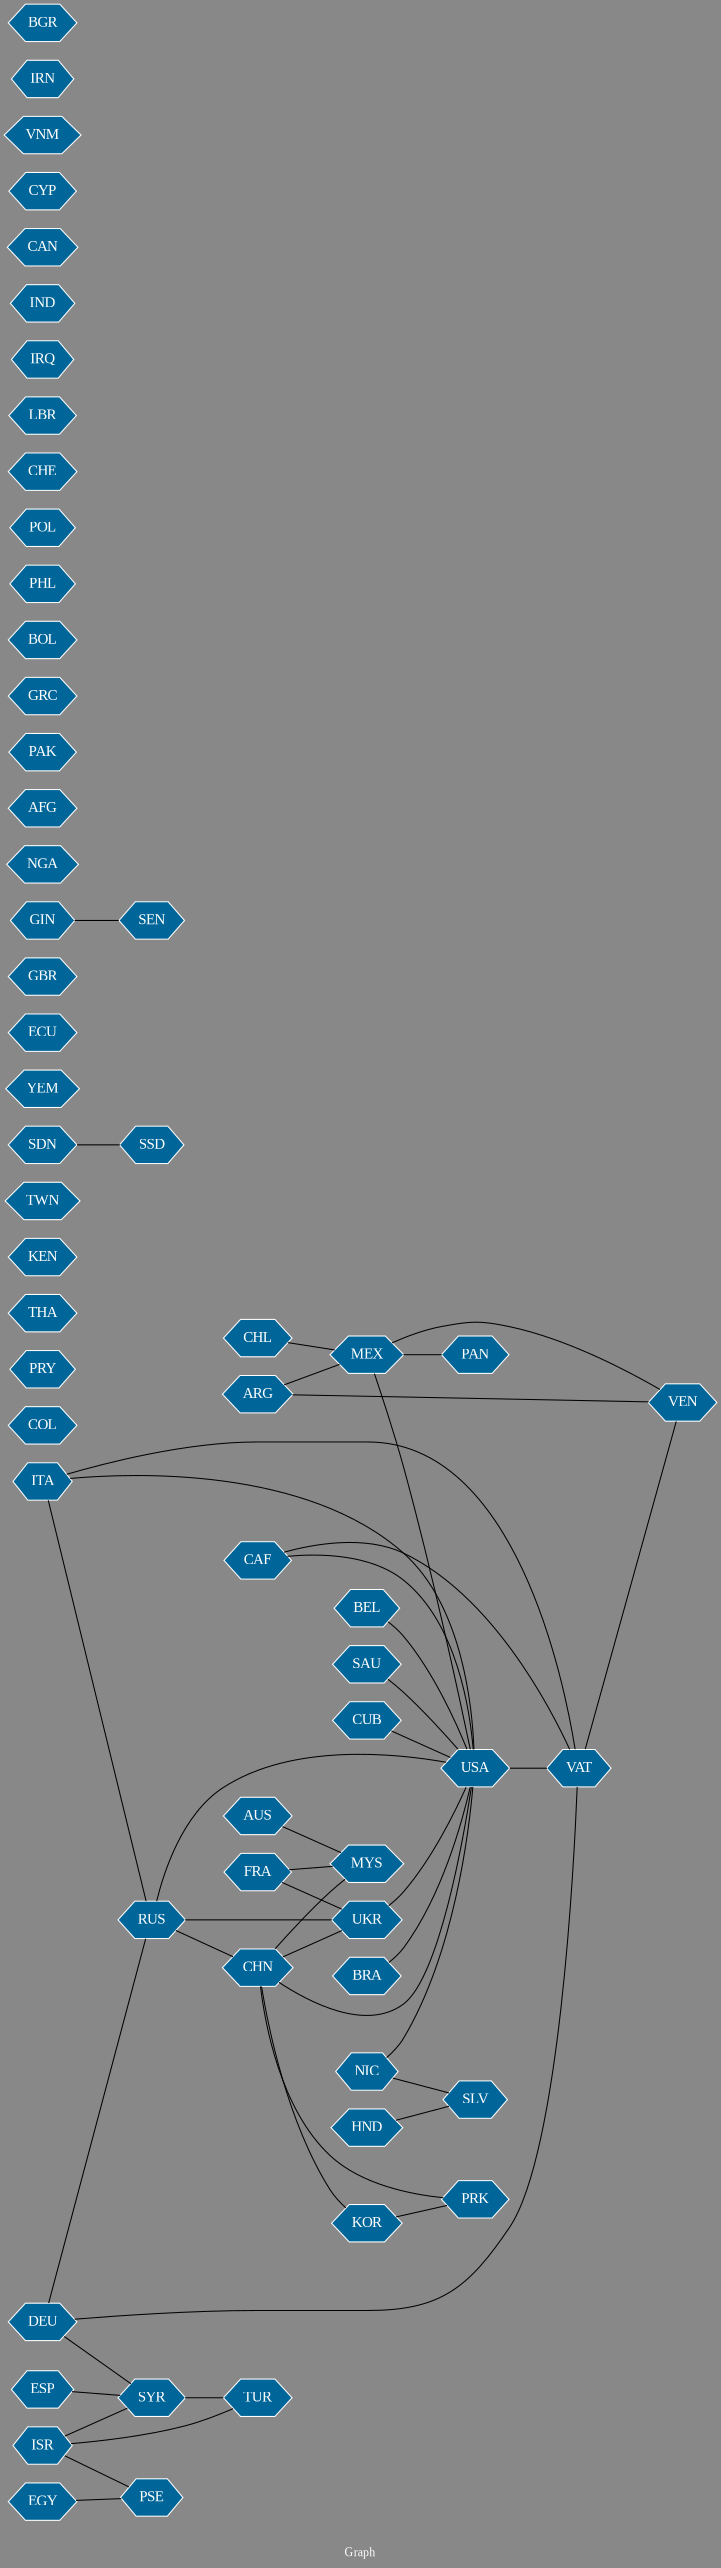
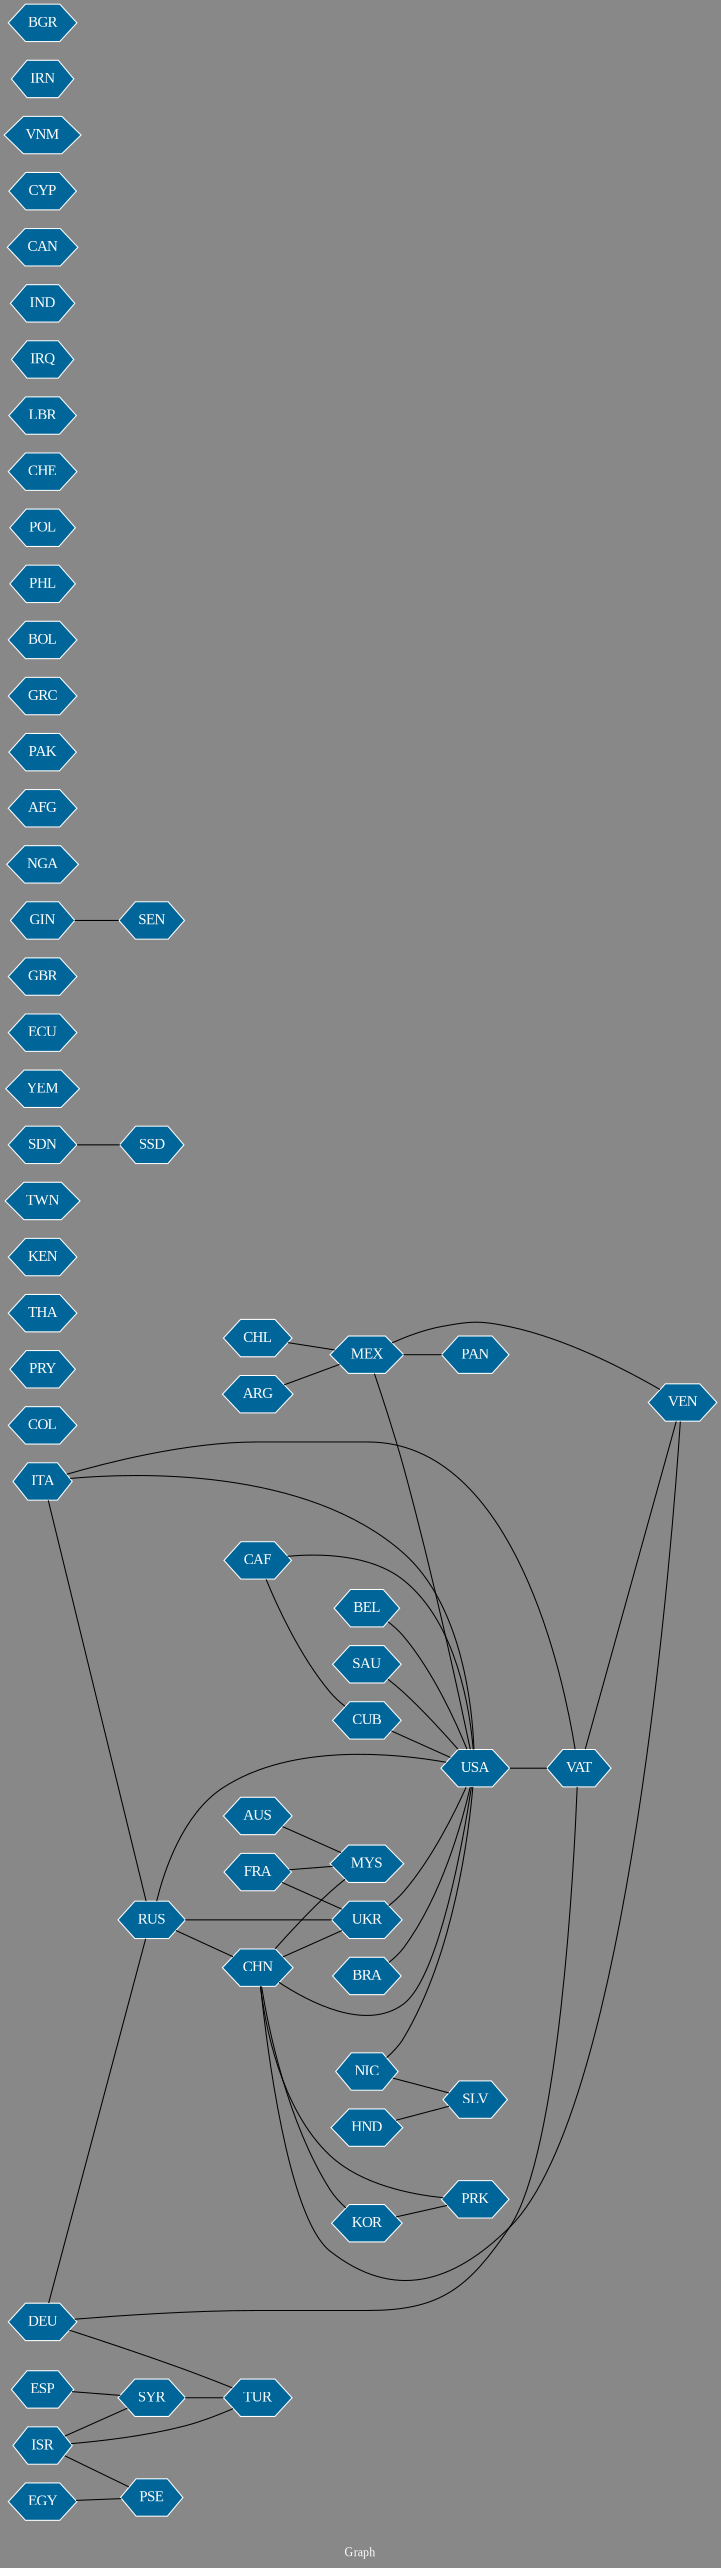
edge "ARG" -- "VEN": now "CHN" -- "VEN"
edge "CAF" -- "VAT": now "CAF" -- "CUB"
edge "DEU" -- "SYR": now "DEU" -- "TUR"
